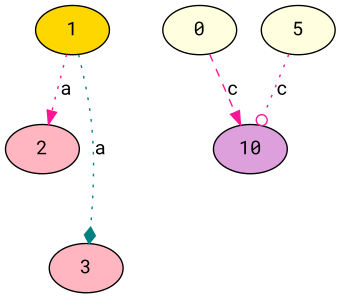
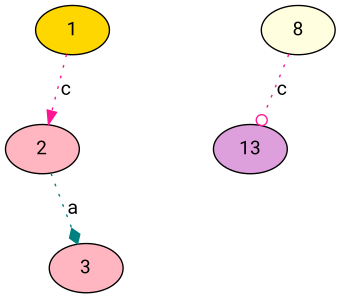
node "0": removed
node "5": label "5" -> "8"
edge "1" -> "2": label "a" -> "c"
edge "1" -> "3": now "2" -> "3"
node "10": label "10" -> "13"
